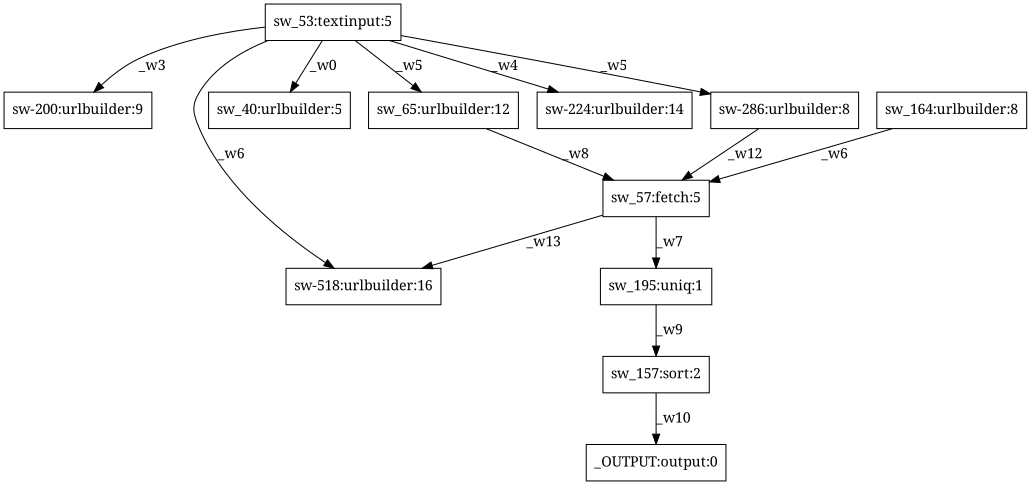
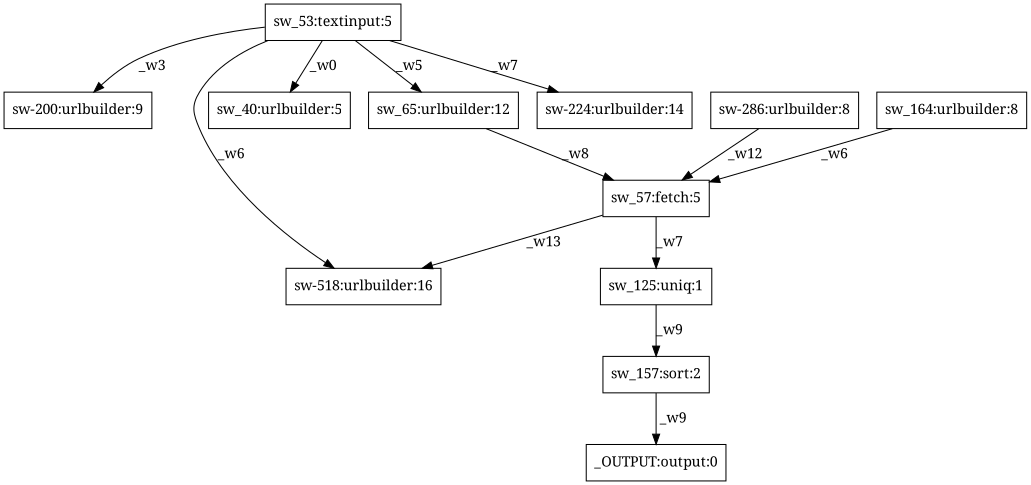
edge "sw_53:textinput:5" -> "sw-286:urlbuilder:8": removed, label "_w5"
edge "sw_53:textinput:5" -> "sw-224:urlbuilder:14": label "_w4" -> "_w7"
node "sw_195:uniq:1": label "sw_195:uniq:1" -> "sw_125:uniq:1"
edge "sw_157:sort:2" -> "_OUTPUT:output:0": label "_w10" -> "_w9"
